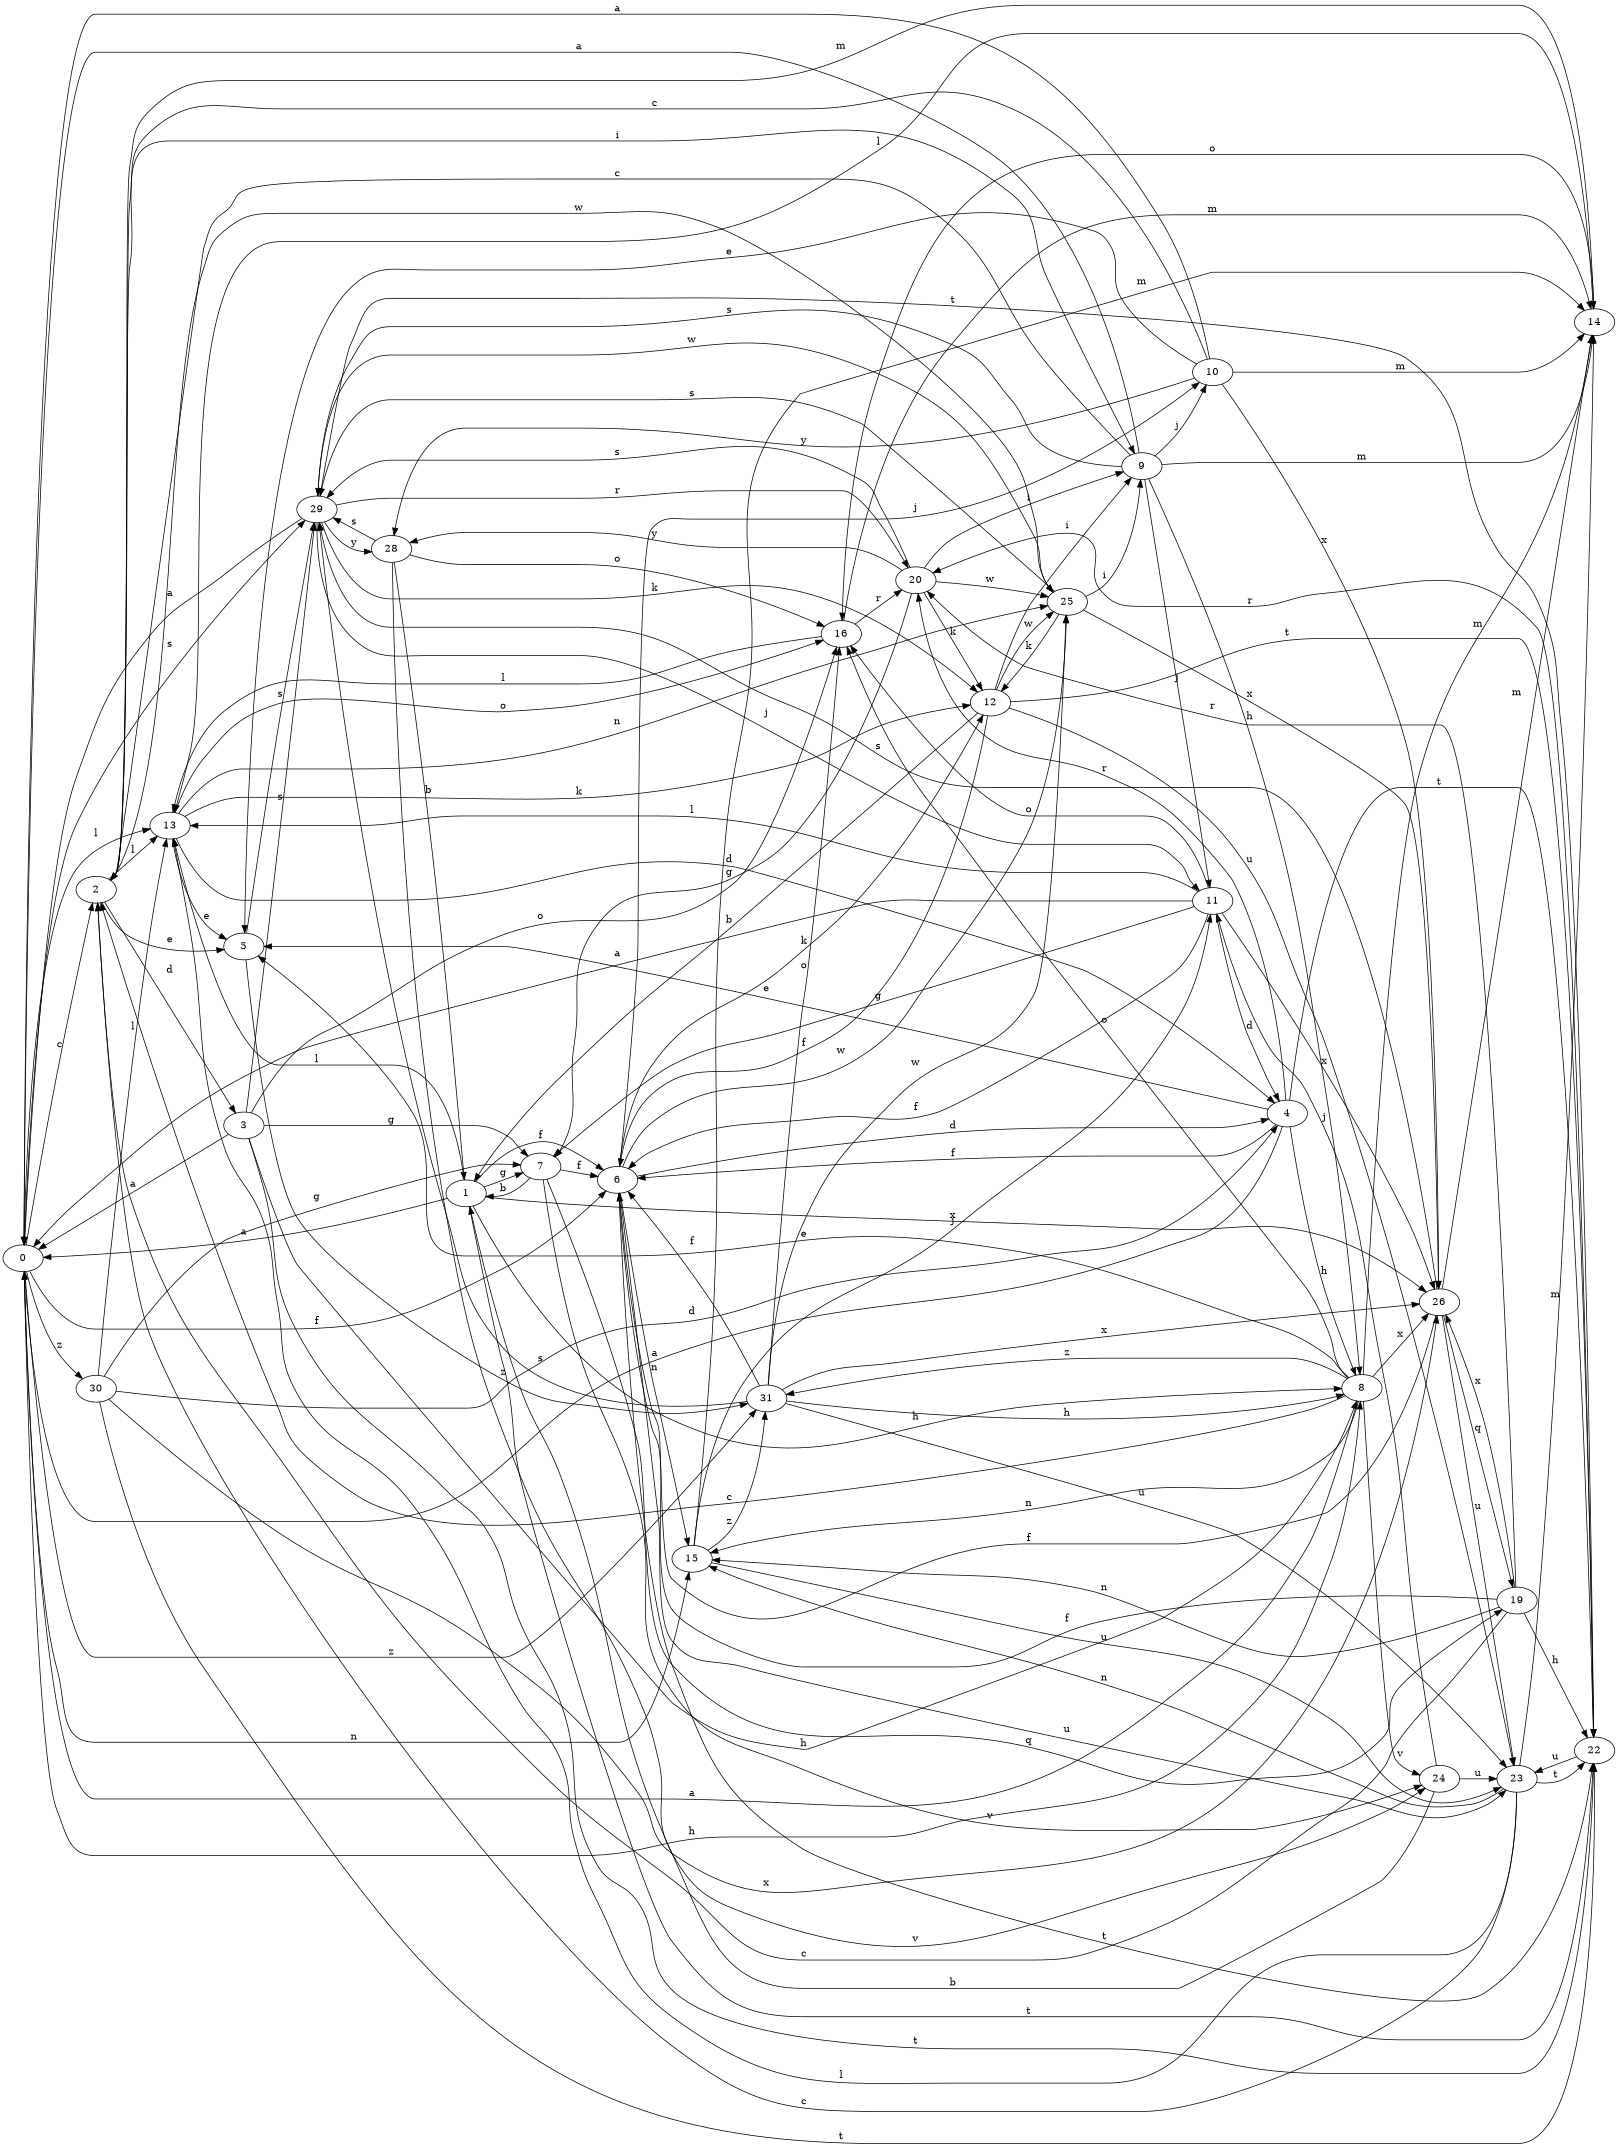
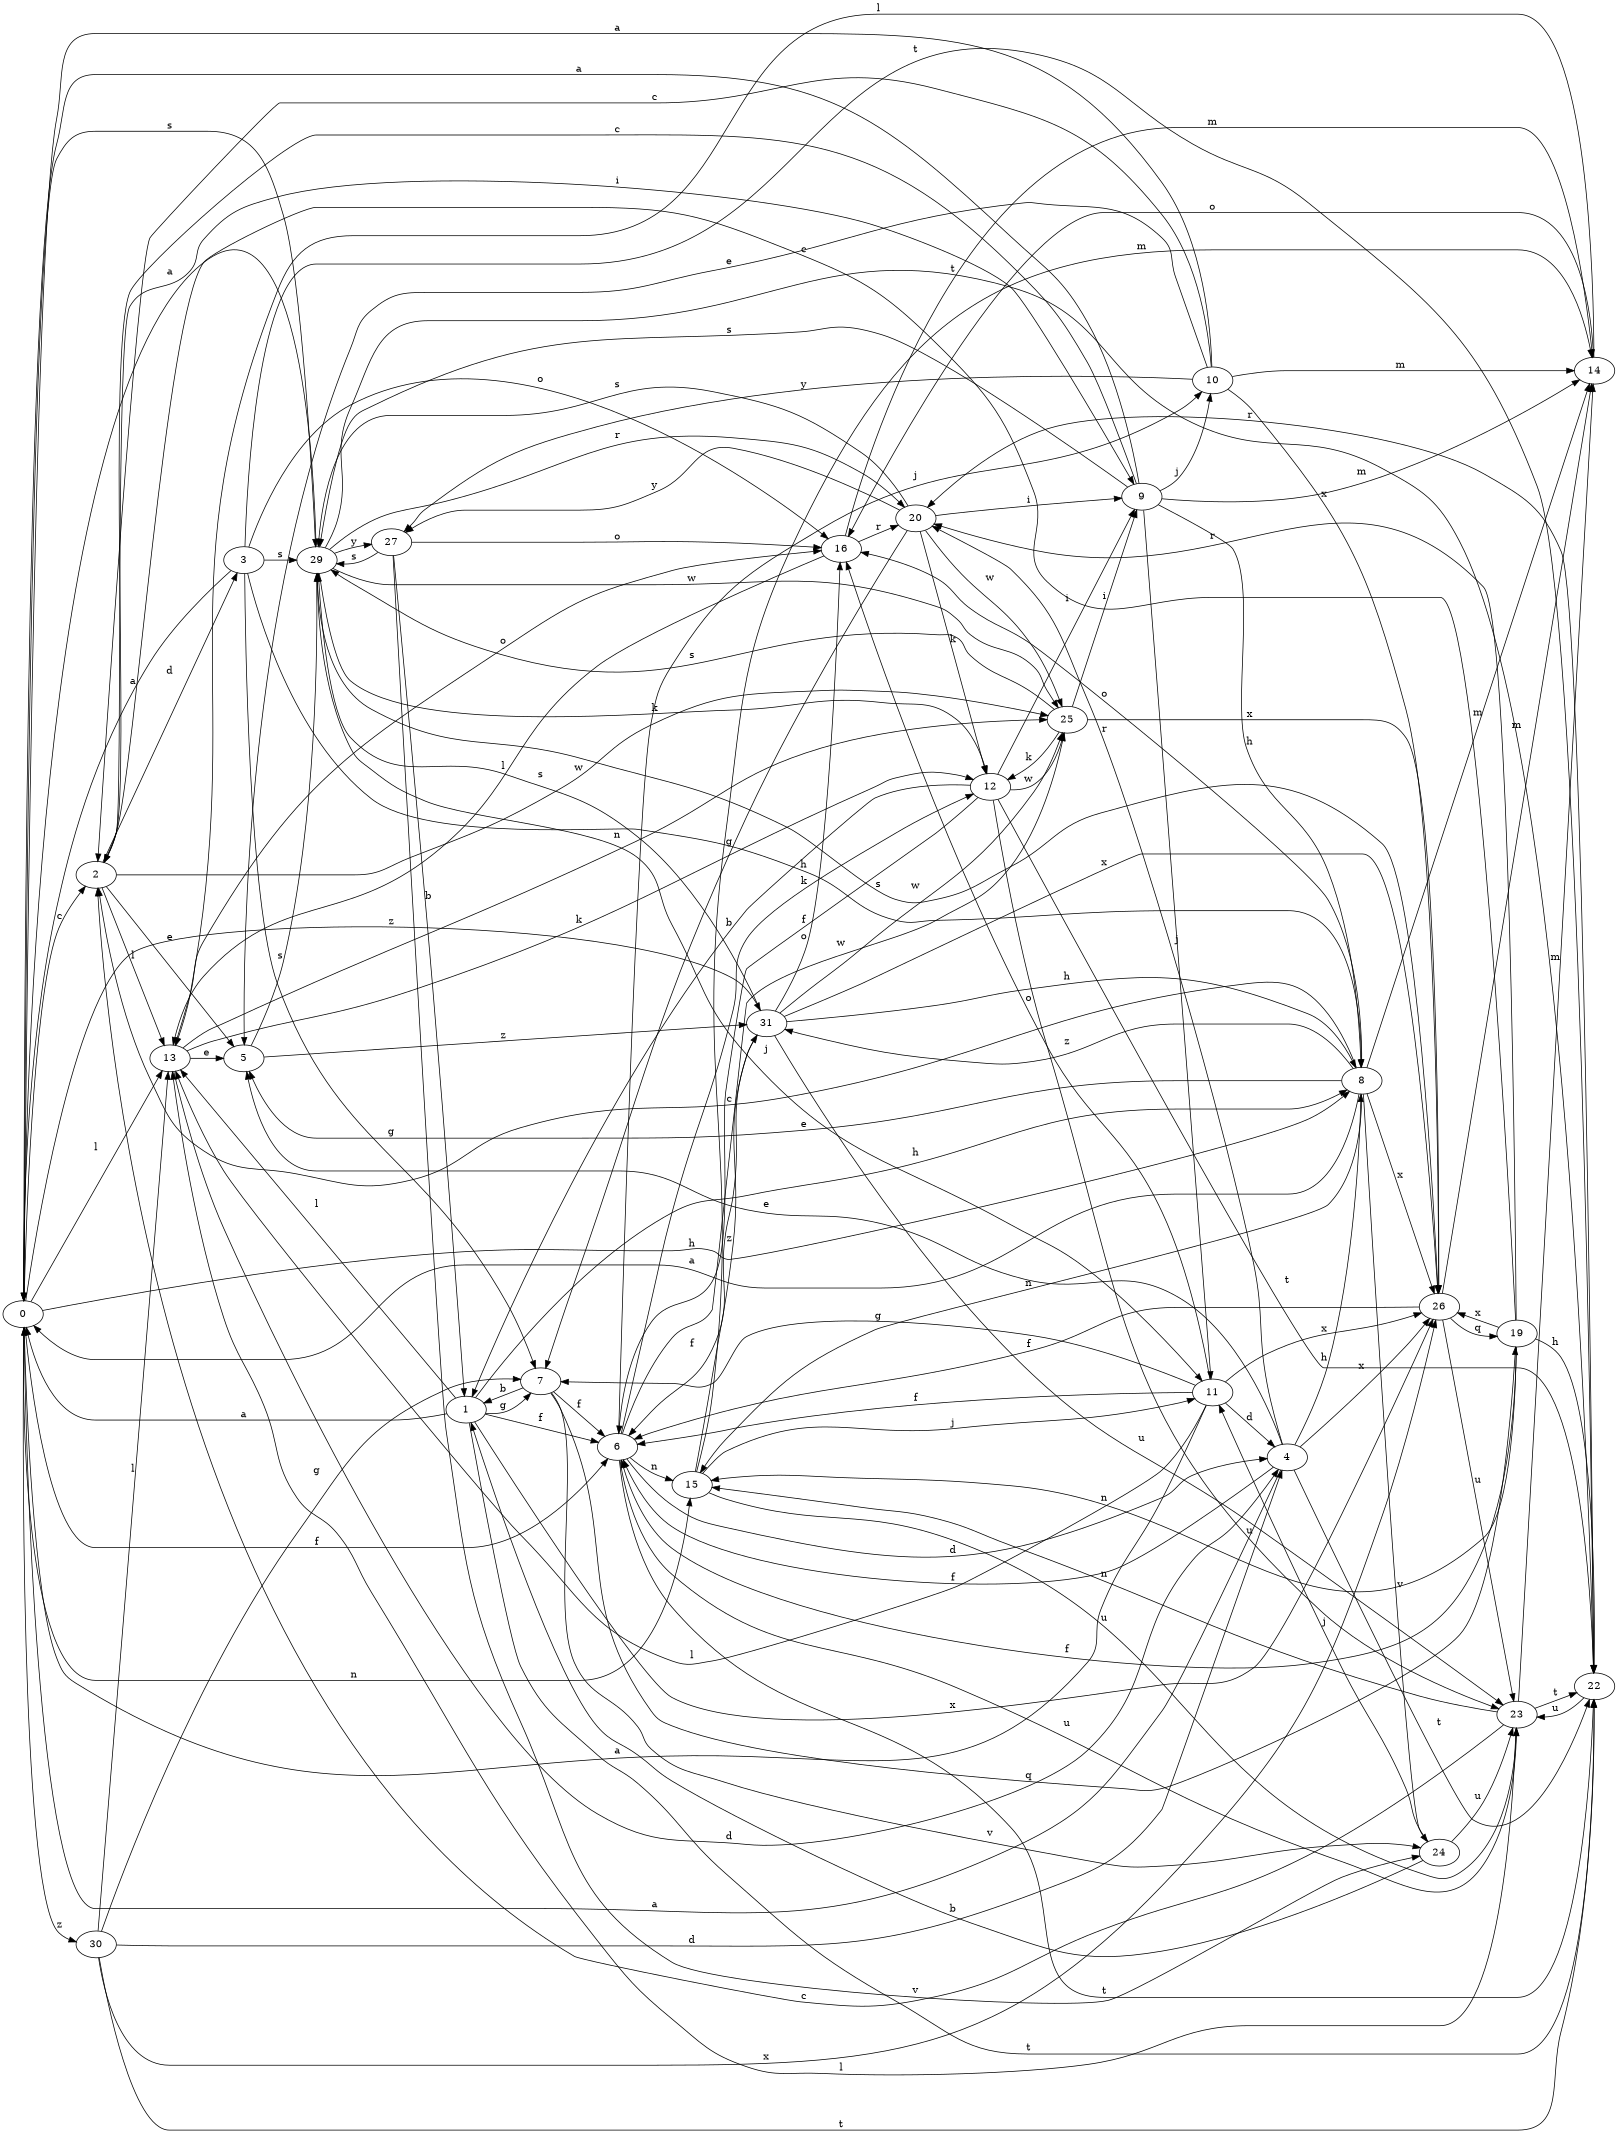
edge "2" -> "14": removed, label "m"
node "28": label "28" -> "27"
edge "4" -> "26": added, label "x"
